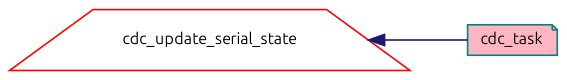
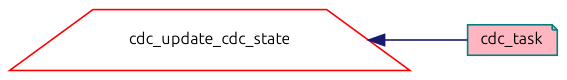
node "cdc_update_serial_state": label "cdc_update_serial_state" -> "cdc_update_cdc_state"
